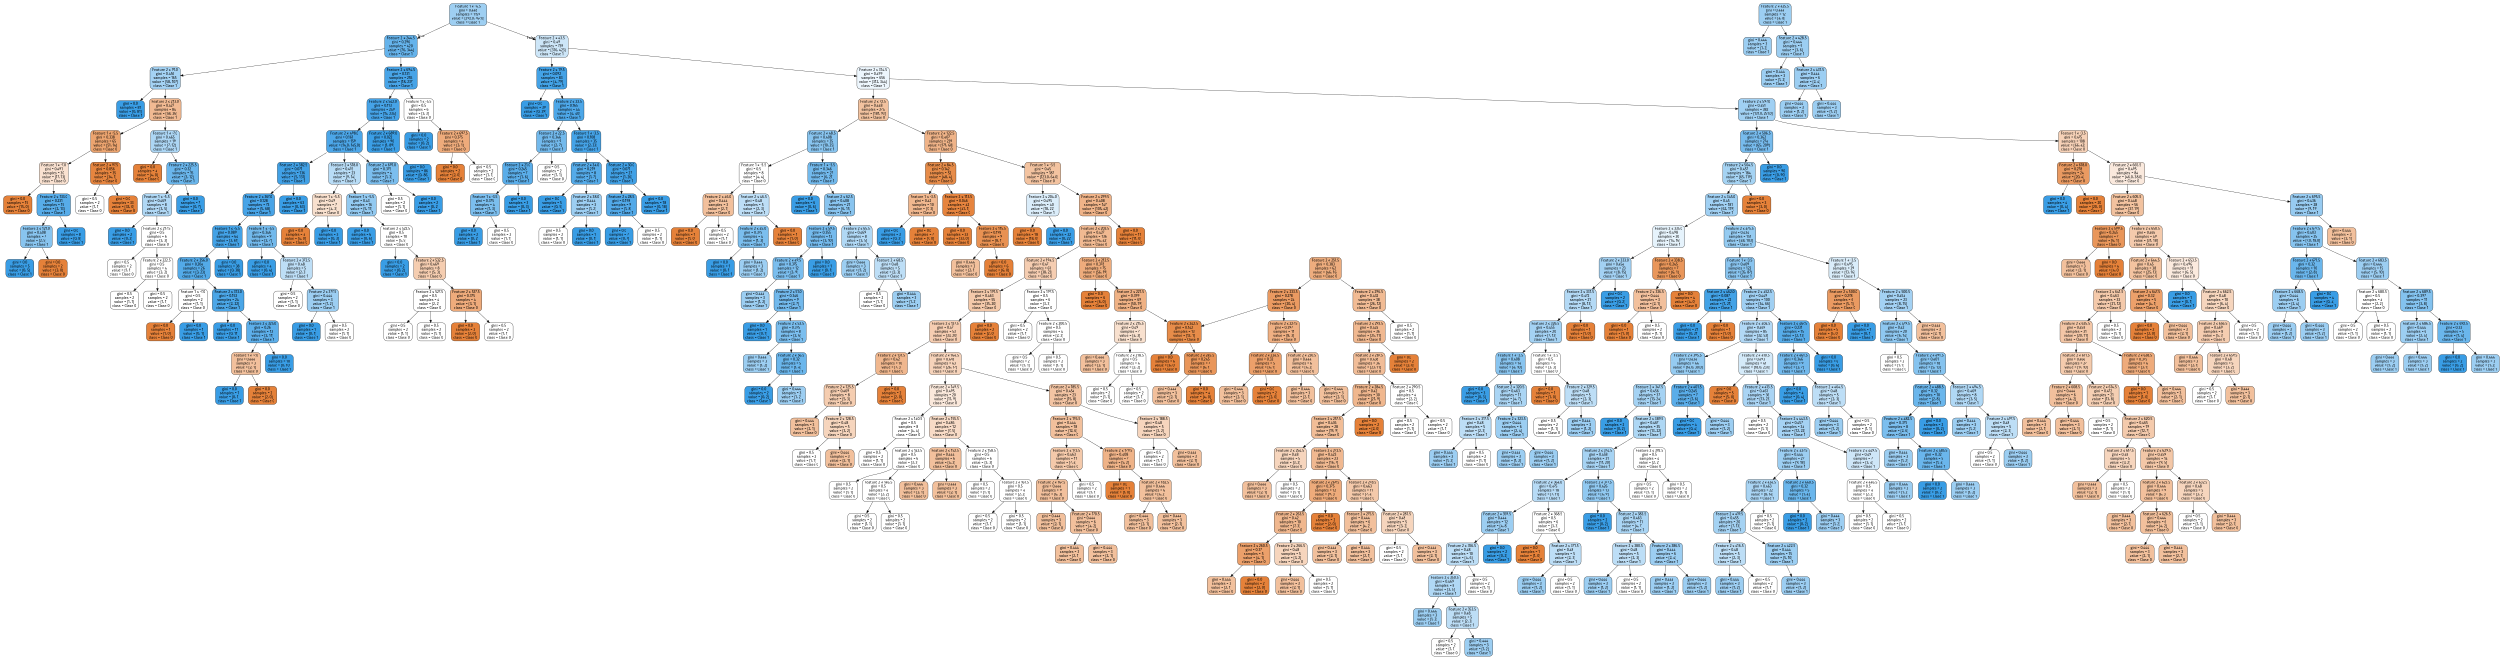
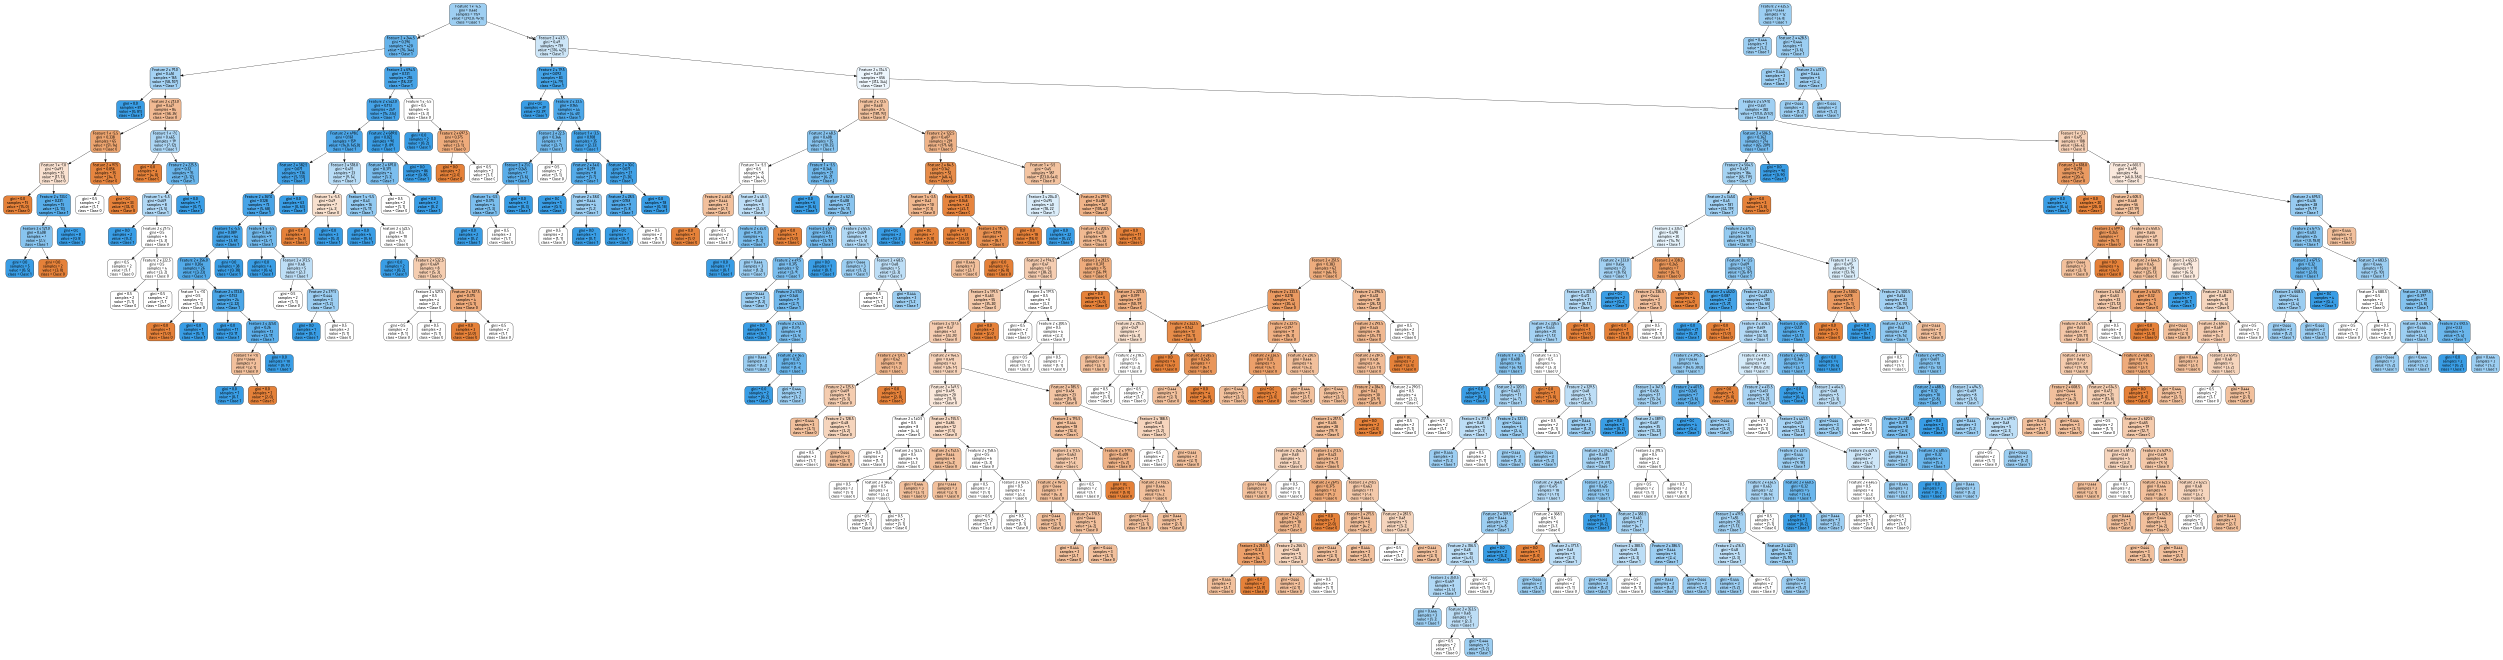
node "Feature 2 ≤ 213.0": text "class = Clase 1" -> "class = Clase 0"
edge "Feature 2 ≤ 498.0" -> "Feature 2 ≤ 691.0": now "Feature 2 ≤ 689.0" -> "Feature 2 ≤ 691.0"
node "Feature 2 ≤ 28.5": text "gini = 0.198" -> "gini = 0.158"
node "Feature 2 ≤ 38.0": text "samples = 3" -> "samples = 4"
node "Feature 2 ≤ 133.0": text "class = Clase 1" -> "samples = Clase 1"
edge "Feature 2 ≤ 46.5" -> "Feature 2 ≤ 45.0": reversed
node "Feature 2 ≤ 242.5": text "samples = Clase 0" -> "class = Clase 0"
edge "Feature 2 ≤ 491.5" -> "Feature 2 ≤ 494.5": removed
node "Feature 2 ≤ 419.5": text "gini = 0.455" -> "gini = 7.455"
node "Feature 2 ≤ 260.5": text "gini = 0.37" -> "gini = 0.32"
